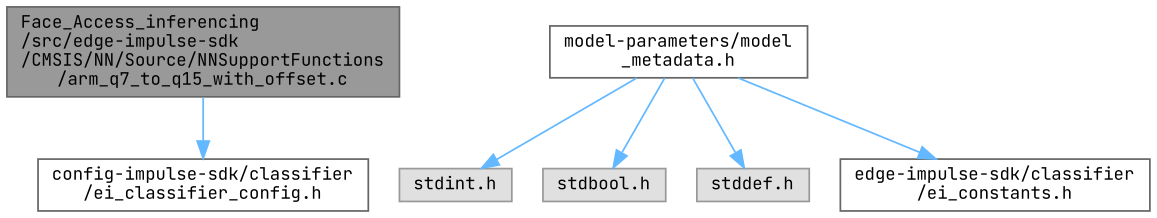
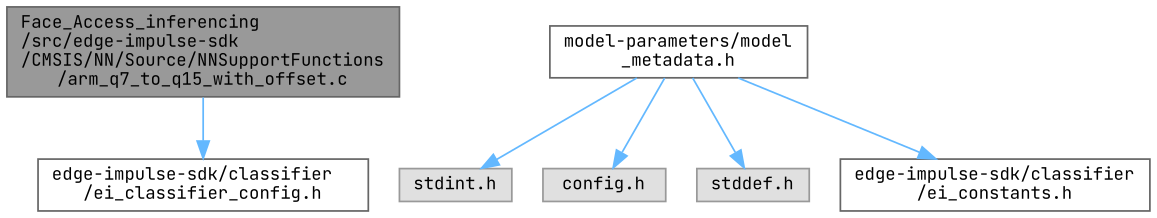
node "config-impulse-sdk/classifier /ei_classifier_config.h": label "config-impulse-sdk/classifier /ei_classifier_config.h" -> "edge-impulse-sdk/classifier /ei_classifier_config.h"
node "stdbool.h": label "stdbool.h" -> "config.h"
